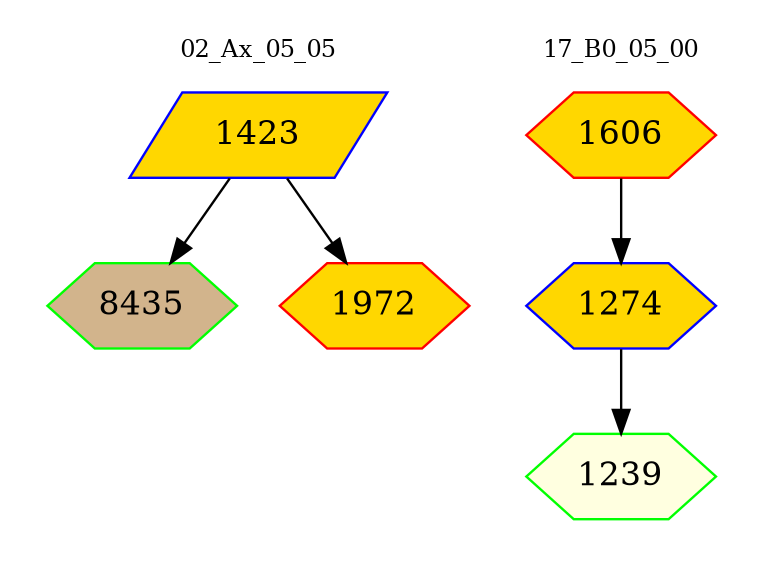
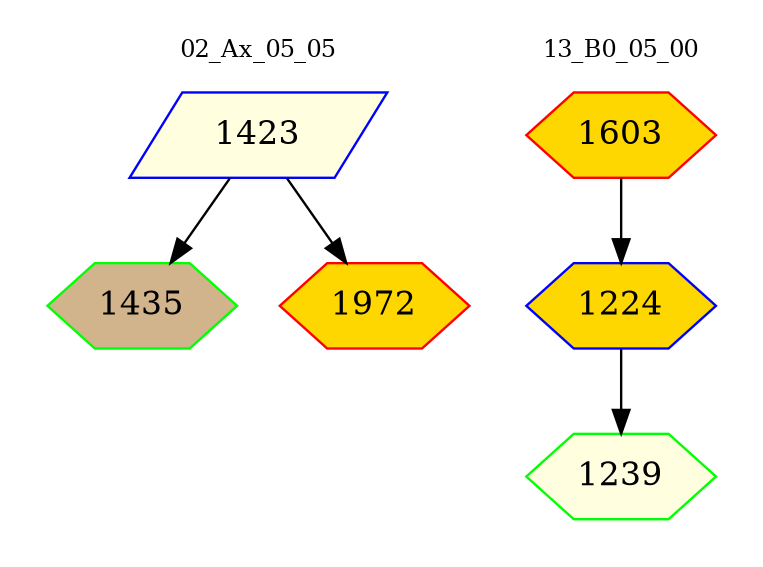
cluster "17_B0_05_00": label "17_B0_05_00" -> "13_B0_05_00"
node "1423": fillcolor gold -> lightyellow
node "1606": label "1606" -> "1603"
node "8435": label "8435" -> "1435"
node "1274": label "1274" -> "1224"
